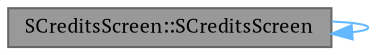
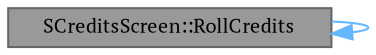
node "SCreditsScreen::SCreditsScreen": label "SCreditsScreen::SCreditsScreen" -> "SCreditsScreen::RollCredits"
